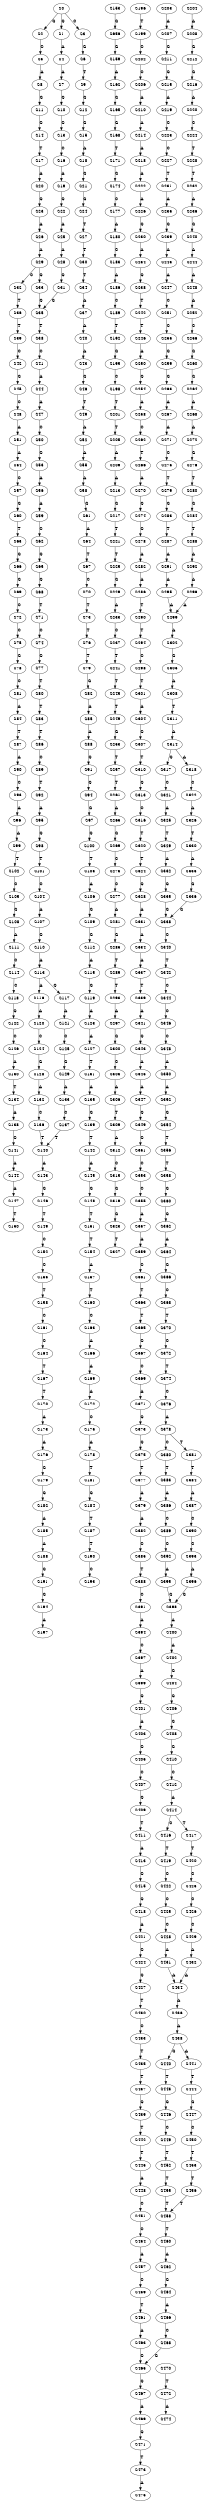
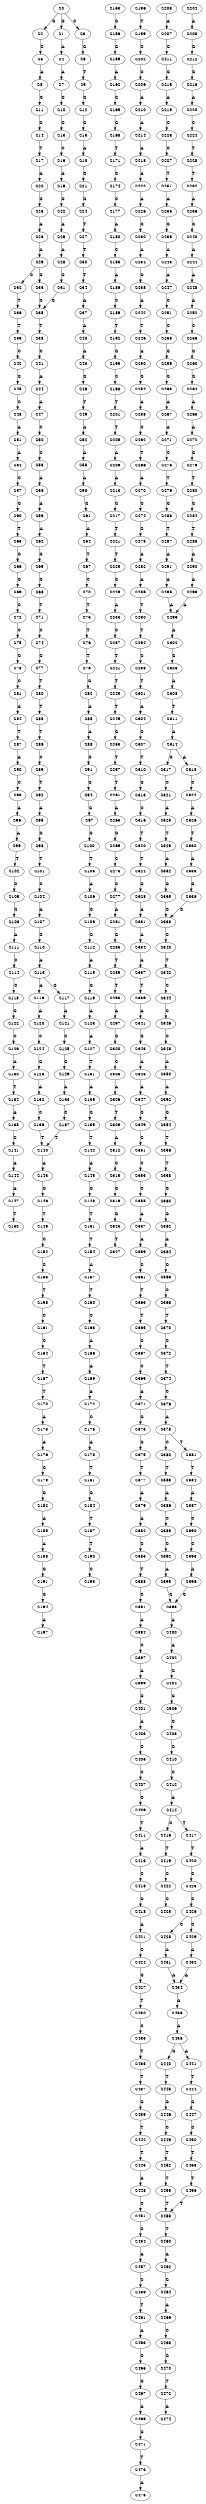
node "S656": label "S656" -> "S156"
edge "S238" -> "S242": label "T" -> "A"
edge "S59" -> "S62": label "C" -> "A"
node "S406": label "S406" -> "S506"
edge "S425" -> "S428": now "S426" -> "S428"
edge "S468" -> "S465": now "S468" -> "S470"
